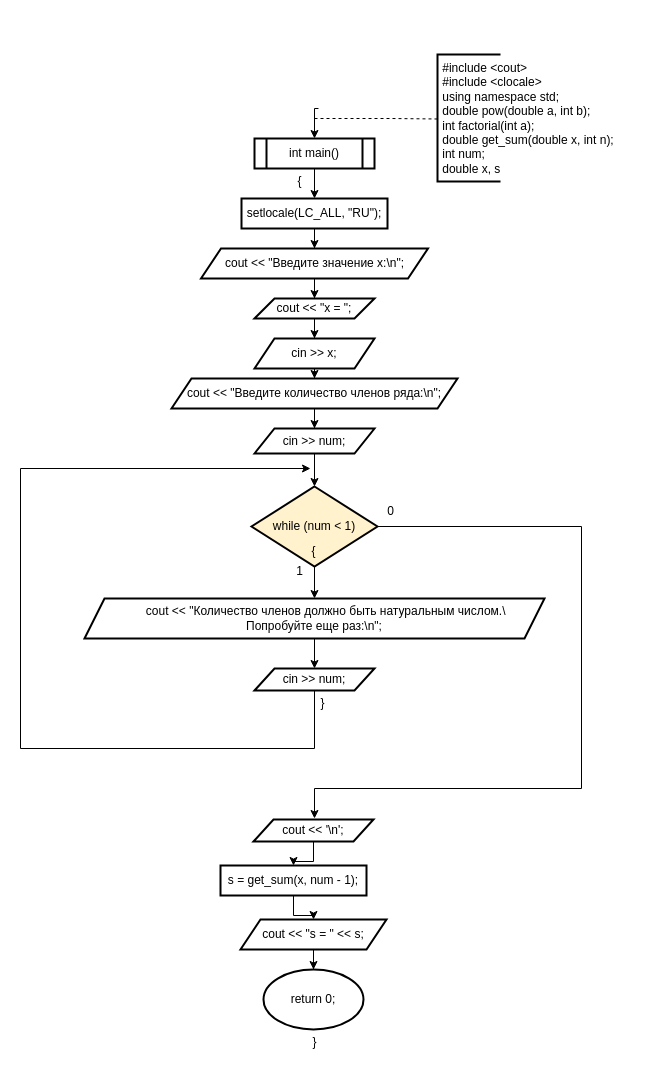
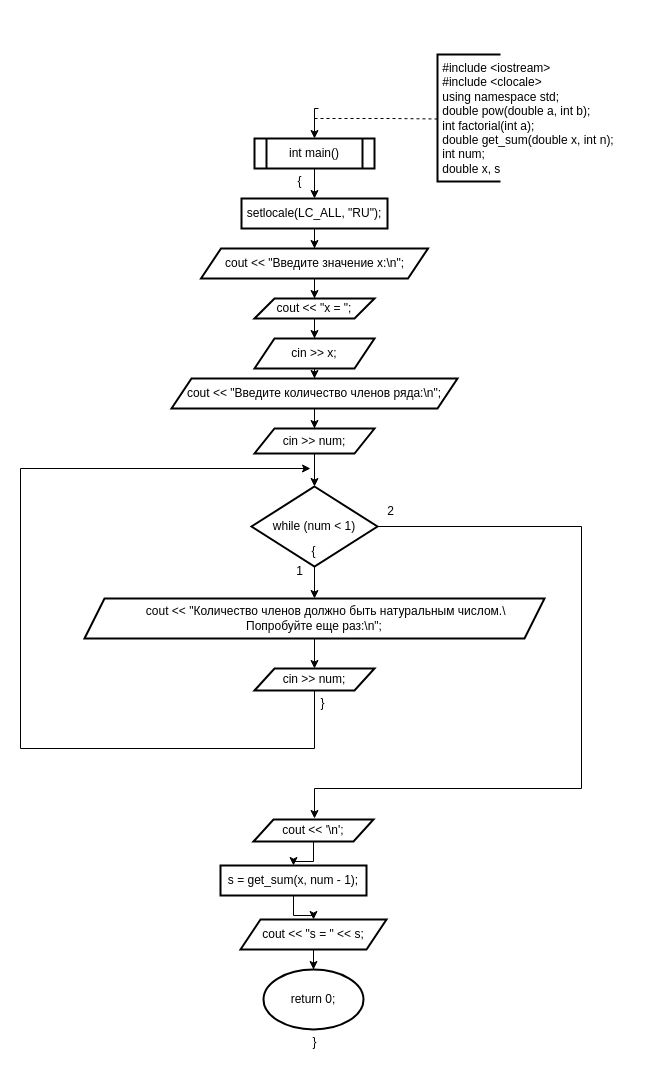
node "#include <cout> #include <clocale> using namespace std; double pow(double a, int b); int factorial(int a); double get_sum(double x, int n); int num; double x, s": label "#include <cout> #include <clocale> using namespace std; double pow(double a, int b); int factorial(int a); double get_sum(double x, int n); int num; double x, s" -> "#include <iostream> #include <clocale> using namespace std; double pow(double a, int b); int factorial(int a); double get_sum(double x, int n); int num; double x, s"
node "0": label "0" -> "2"
node "while (num < 1)": fillcolor #fff2cc -> #ffffff
